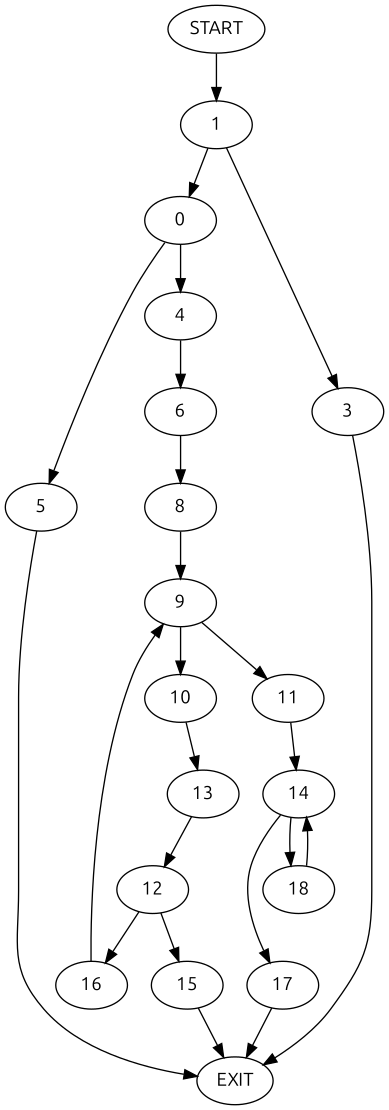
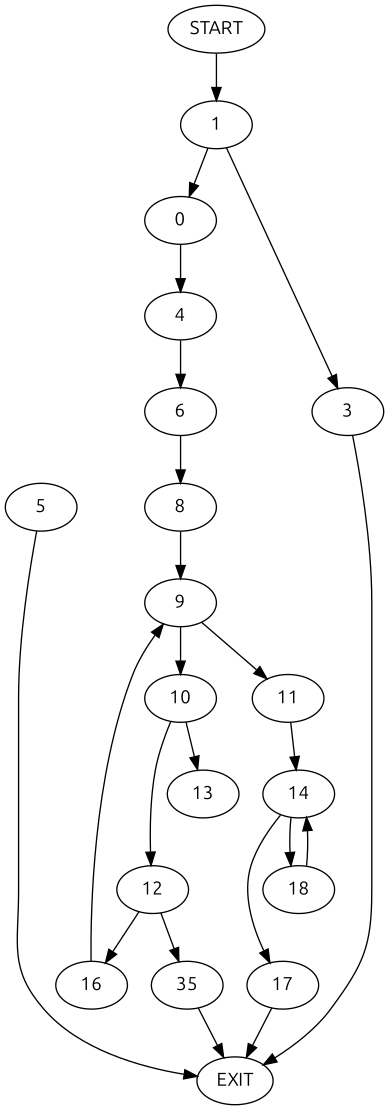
edge "0" -> "5": removed
edge "13" -> "12": now "10" -> "12"
node "15": label "15" -> "35"
